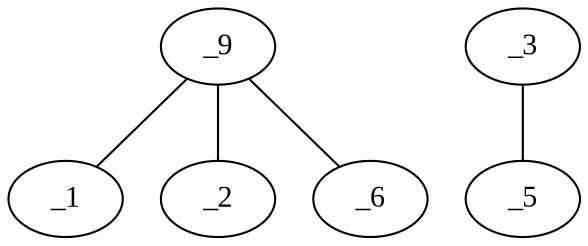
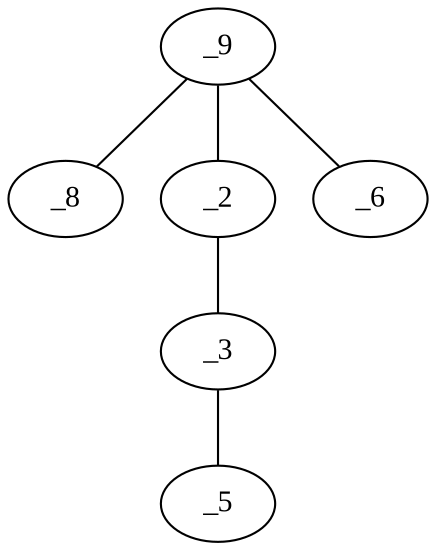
node "_1": label "_1" -> "_8"
edge "_2" -- "_3": added
